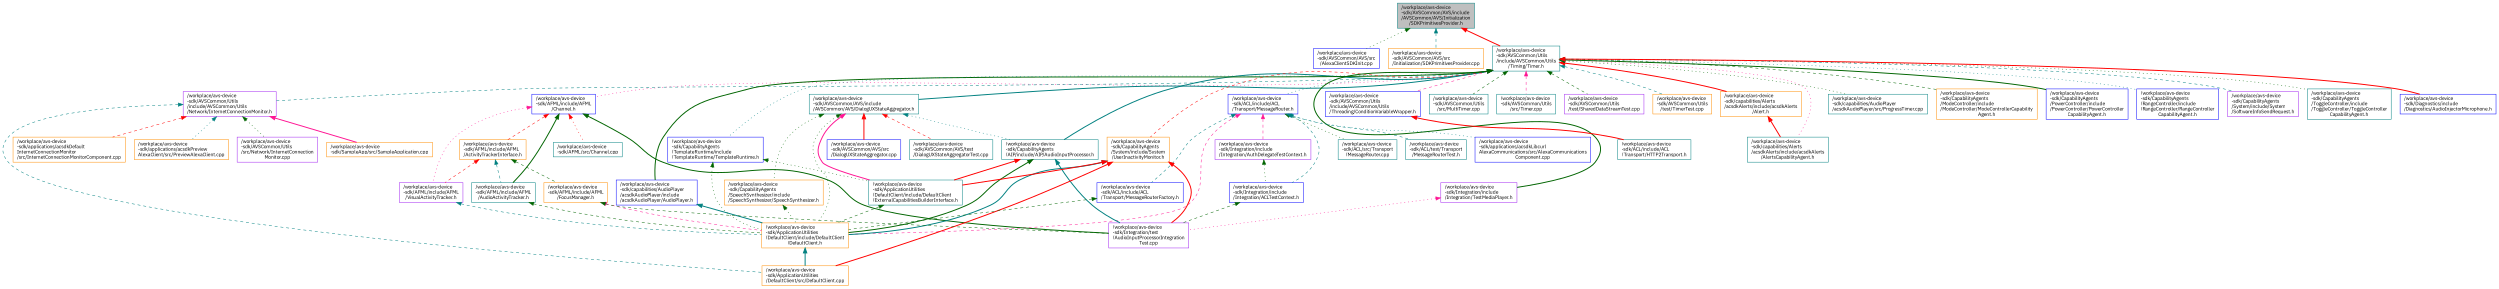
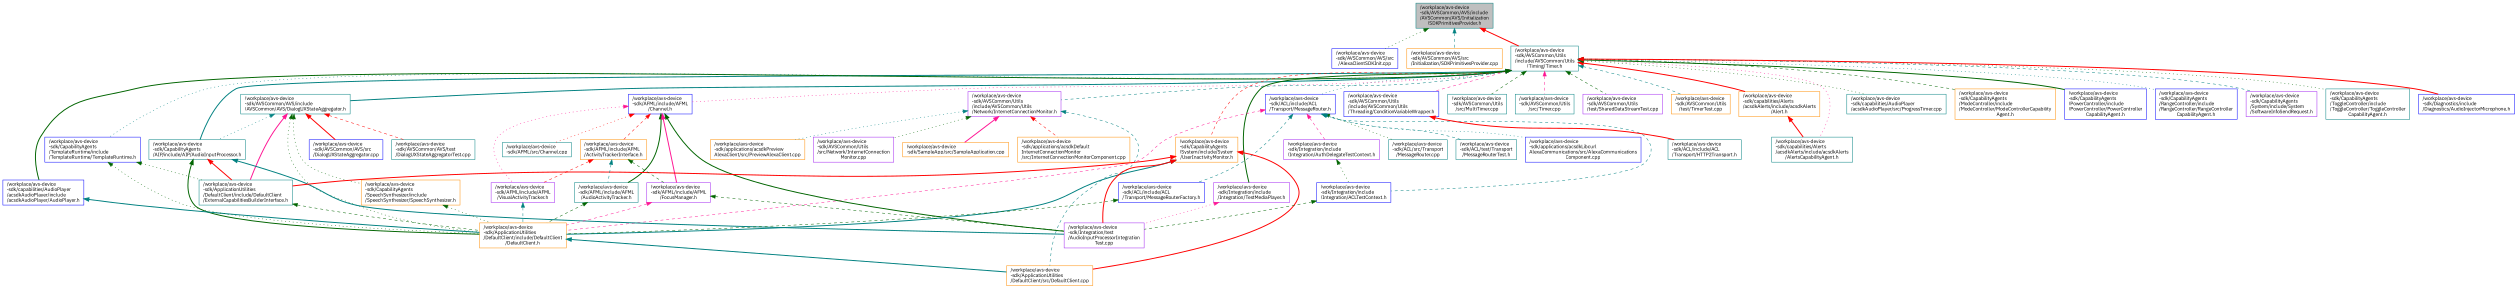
edge "/workplace/avs-device -sdk/AFML/include/AFML /FocusManager.h" -> "/workplace/avs-device -sdk/AFML/include/AFML /Channel.h": added
node "/workplace/avs-device -sdk/AFML/include/AFML /FocusManager.h": color darkorange -> purple
